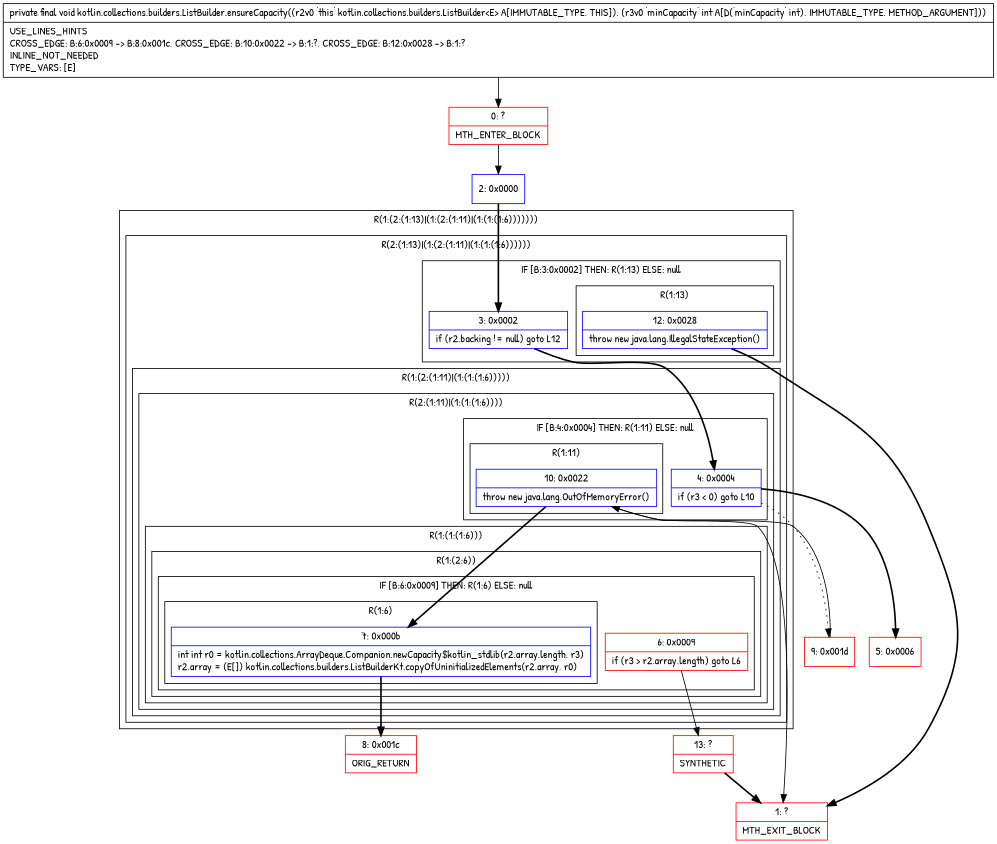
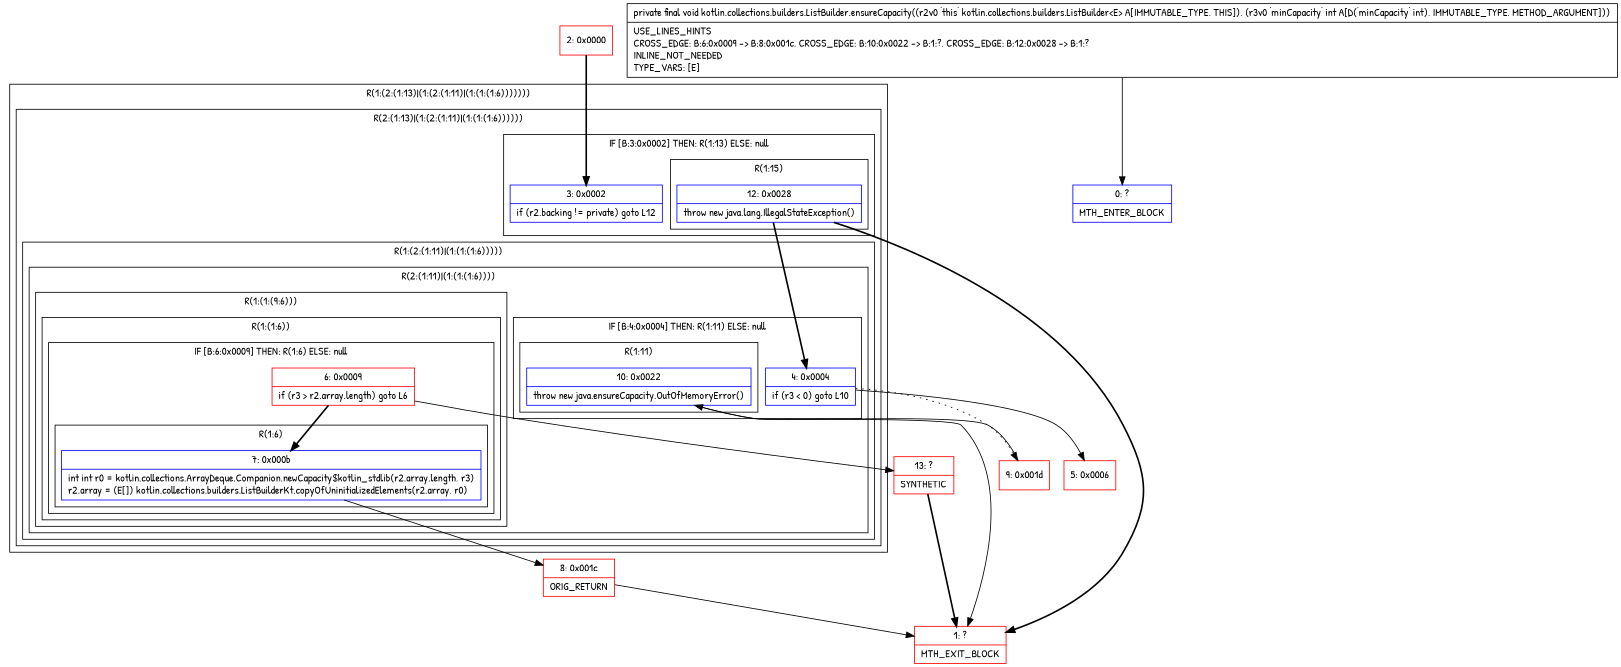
node "0: ?": color red -> blue
edge "0: ?" -> "2: 0x0000": removed
node "2: 0x0000": color blue -> red
cluster "R(1:13)": label "R(1:13)" -> "R(1:15)"
node "3: 0x0002": text "if (r2.backing != null) goto L12" -> "if (r2.backing != private) goto L12"
edge "3: 0x0002" -> "4: 0x0004": now "12: 0x0028" -> "4: 0x0004"
node "10: 0x0022": text "throw new java.lang.OutOfMemoryError()" -> "throw new java.ensureCapacity.OutOfMemoryError()"
edge "4: 0x0004" -> "5: 0x0006": style bold -> solid
cluster "R(1:(1:(1:6)))": label "R(1:(1:(1:6)))" -> "R(1:(1:(9:6)))"
cluster "R(1:(2:6))": label "R(1:(2:6))" -> "R(1:(1:6))"
edge "10: 0x0022" -> "7: 0x000b": now "6: 0x0009" -> "7: 0x000b"
edge "8: 0x001c" -> "1: ?": added
edge "7: 0x000b" -> "8: 0x001c": style bold -> solid
